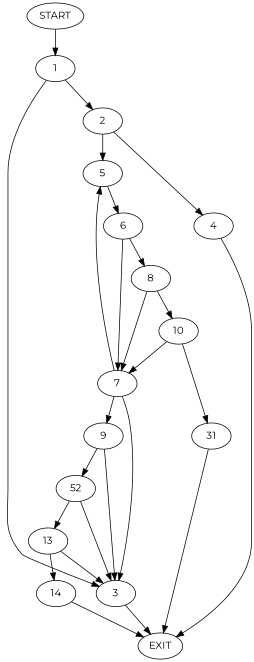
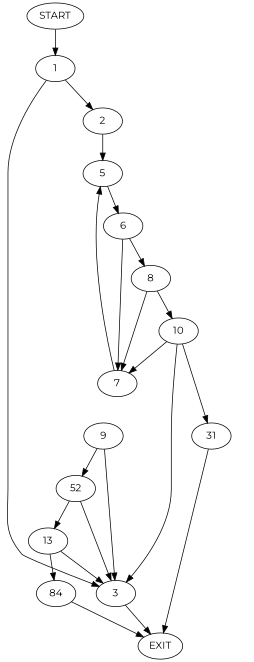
node "4": removed
edge "7" -> "9": removed
edge "7" -> "3": now "10" -> "3"
node "14": label "14" -> "84"
